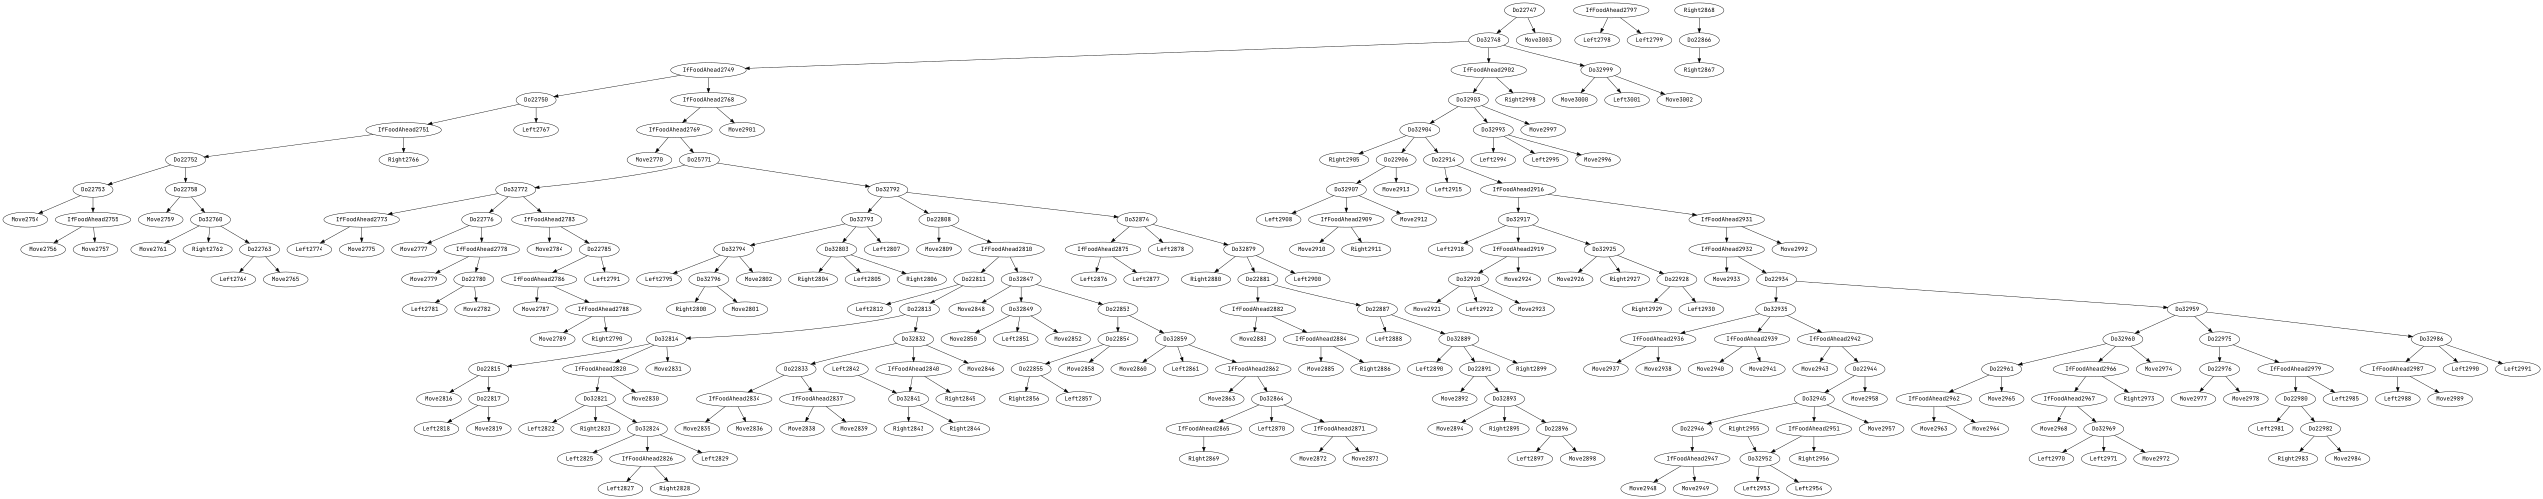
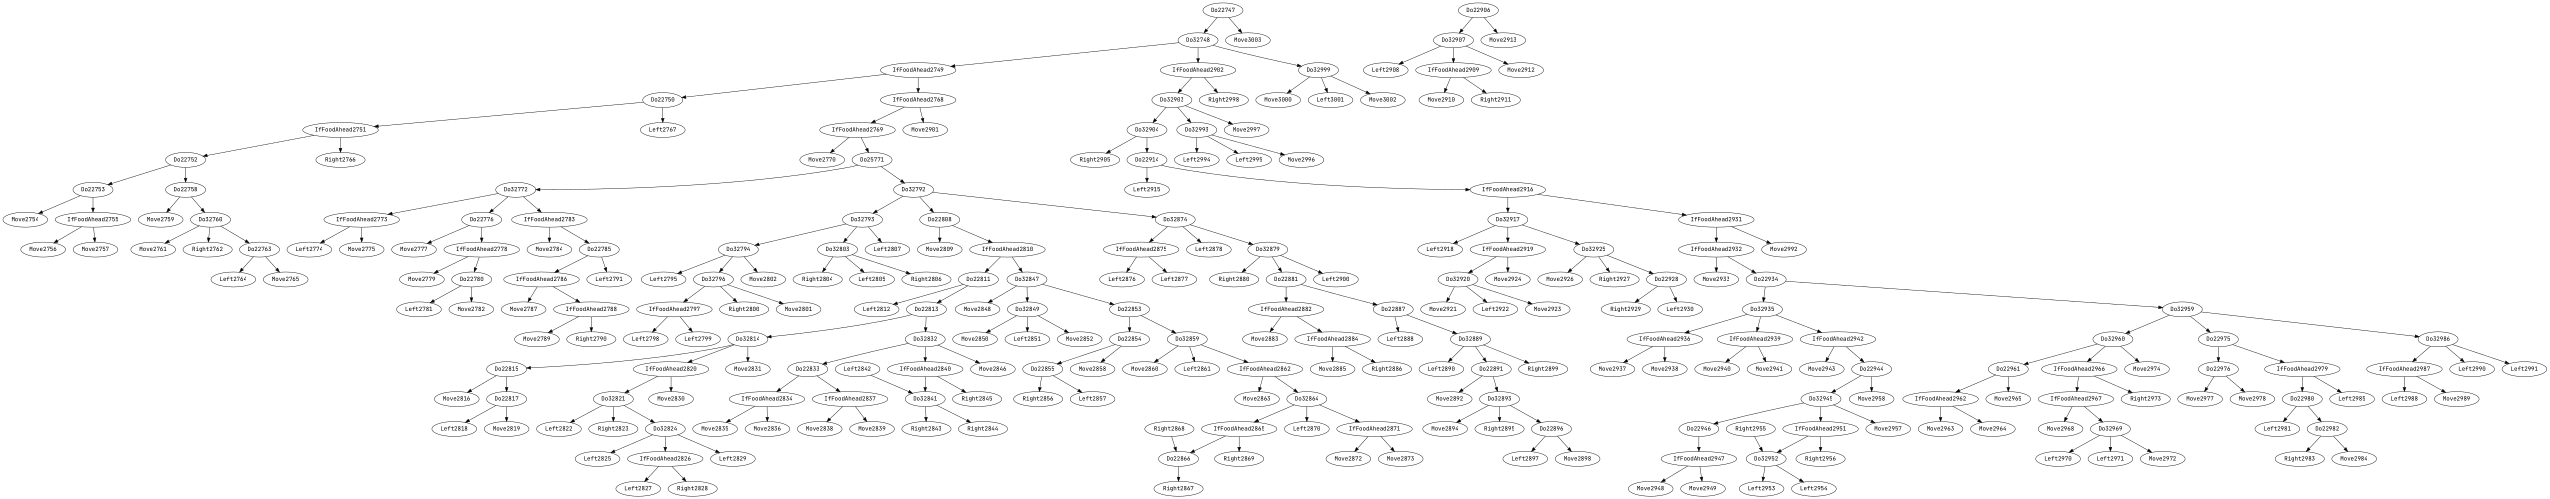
edge "Do32904" -> "Do22906": removed
edge "Do32796" -> "IfFoodAhead2797": added
edge "IfFoodAhead2865" -> "Do22866": added
